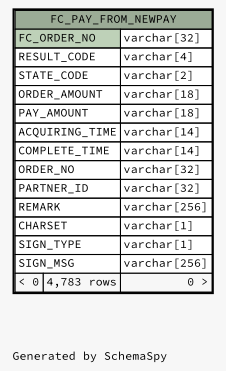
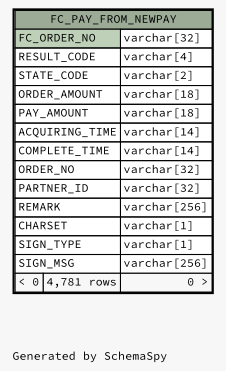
node "FC_PAY_FROM_NEWPAY": text "4,783 rows" -> "4,781 rows"
